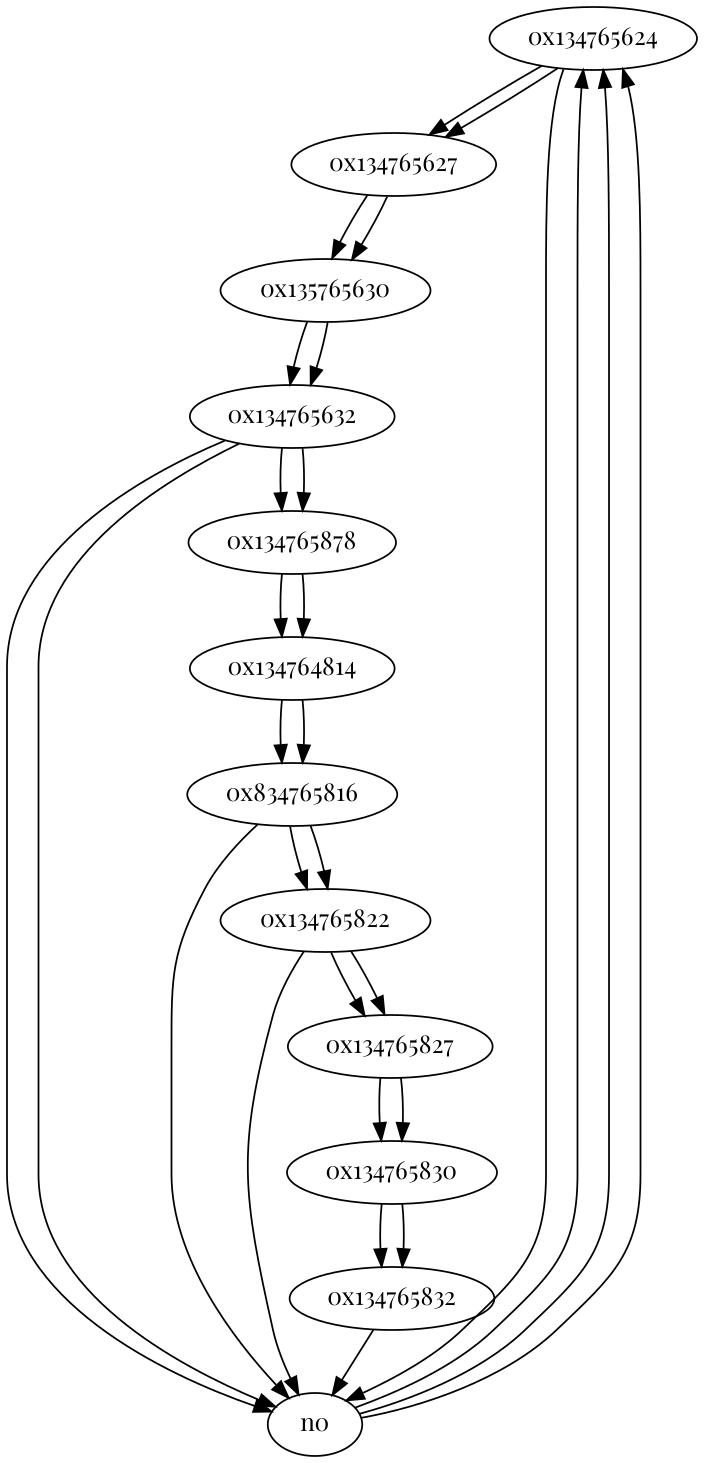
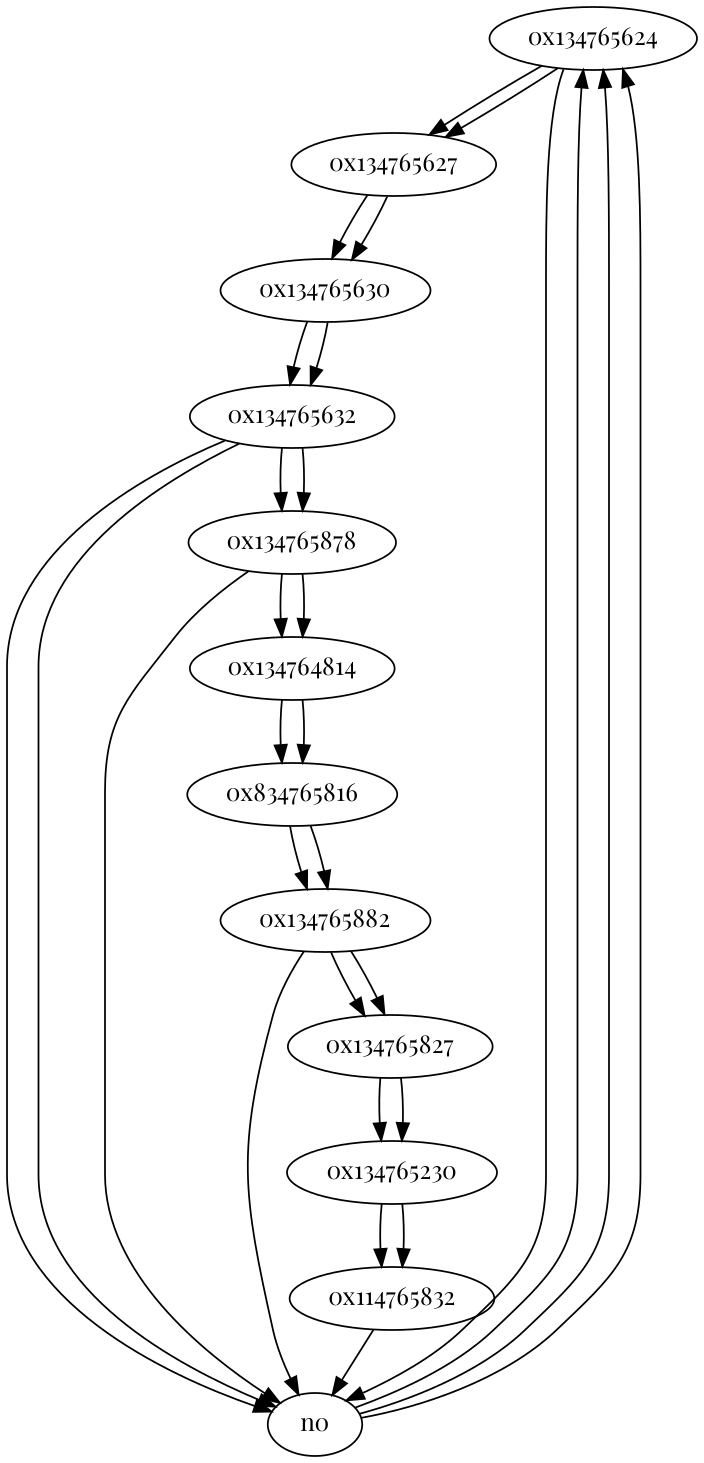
node "0x135765630": label "0x135765630" -> "0x134765630"
node "0x134765822": label "0x134765822" -> "0x134765882"
edge "0x834765816" -> "n0": now "0x134765878" -> "n0"
node "0x134765830": label "0x134765830" -> "0x134765230"
node "0x134765832": label "0x134765832" -> "0x114765832"
